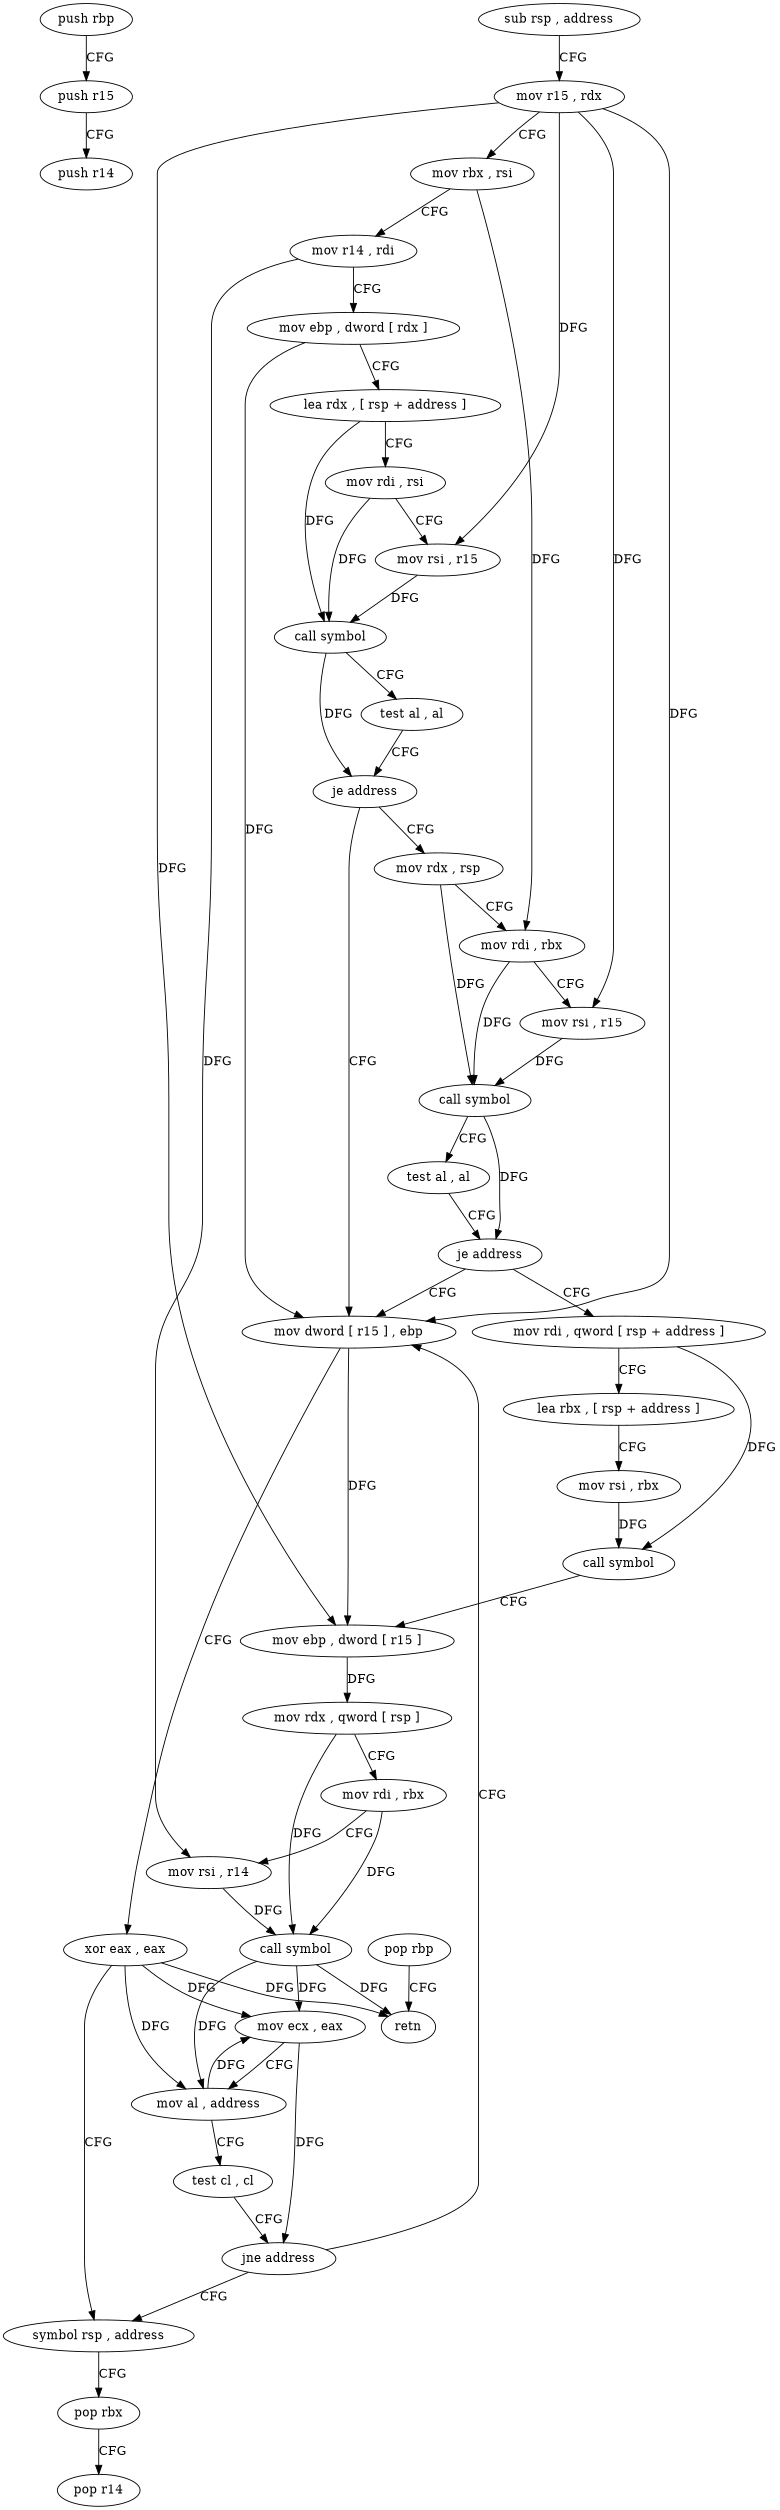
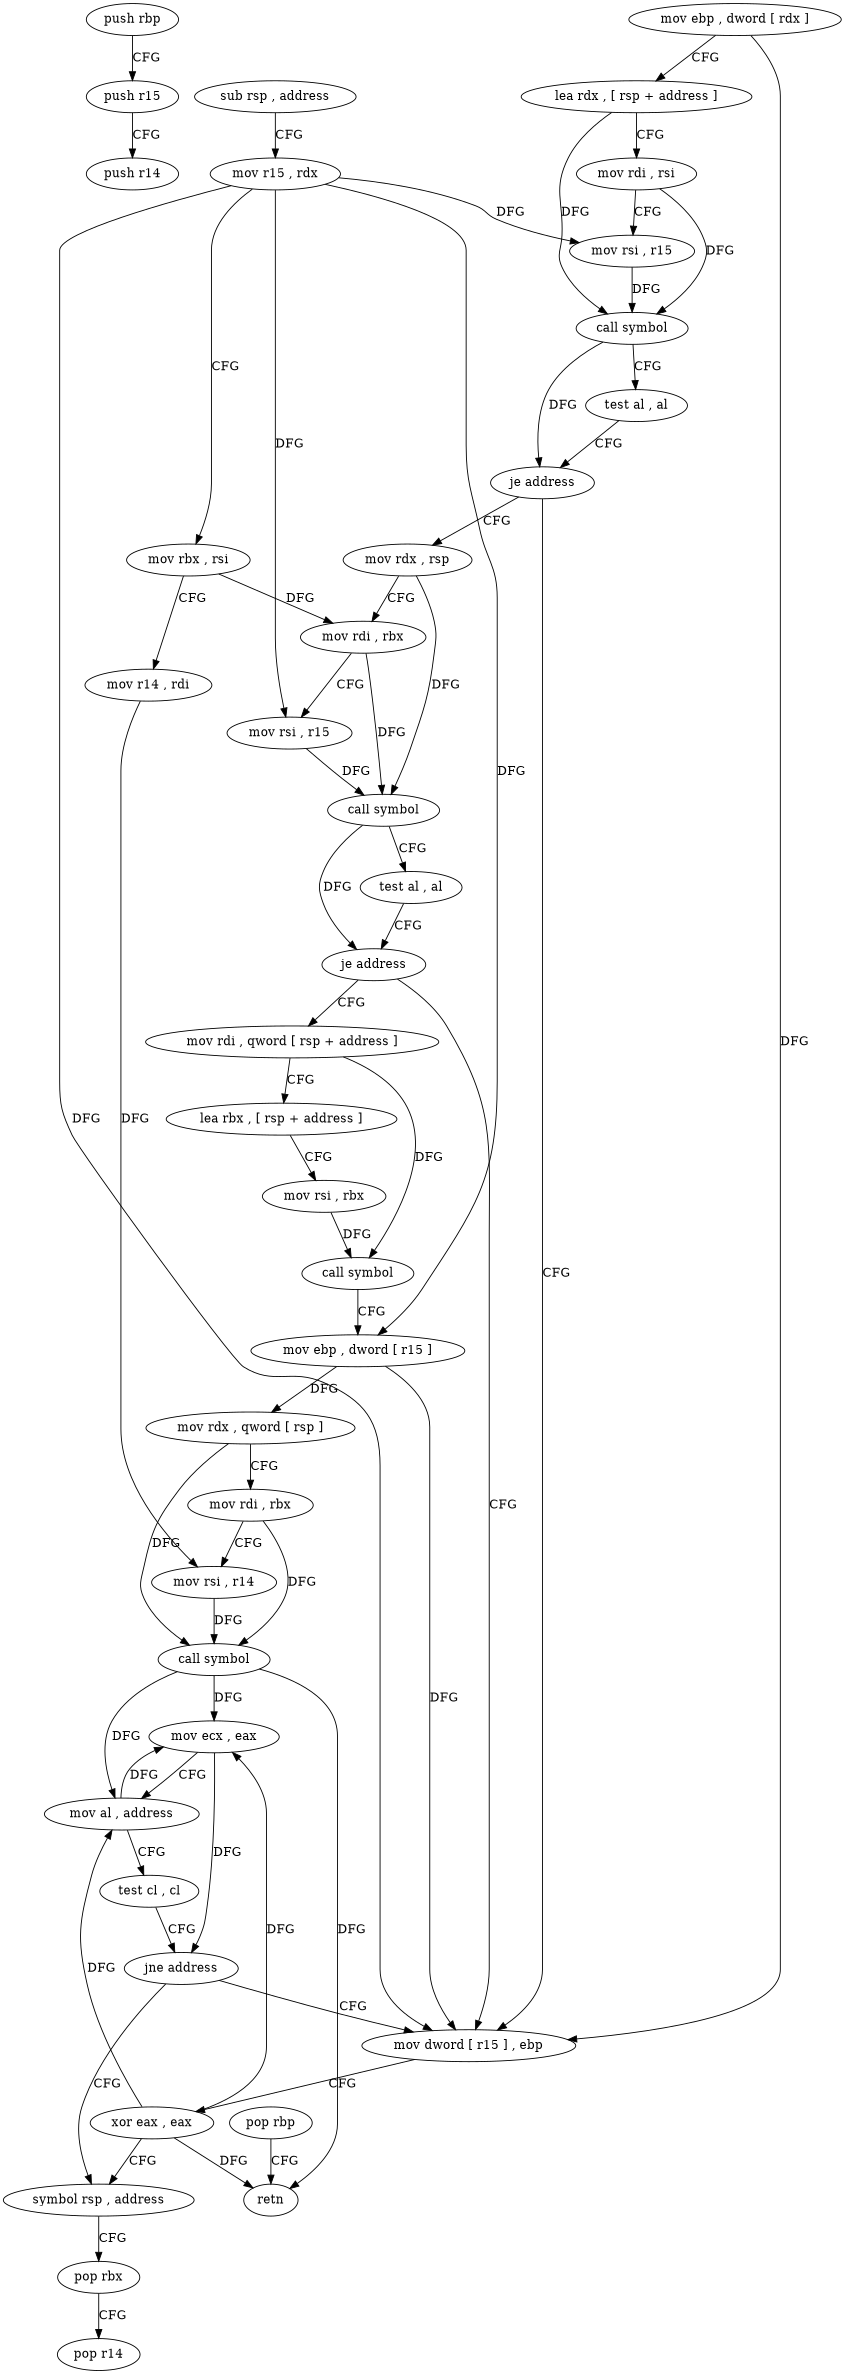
edge "mov r14 , rdi" -> "mov ebp , dword [ rdx ]": removed, label "CFG"
edge "mov dword [ r15 ] , ebp" -> "mov ebp , dword [ r15 ]": reversed
